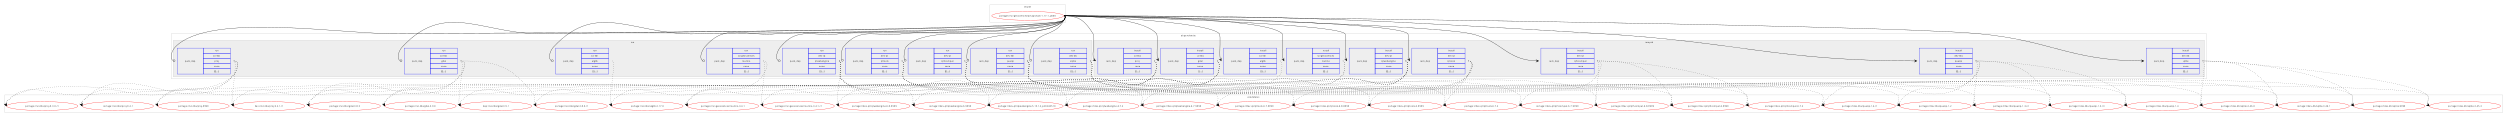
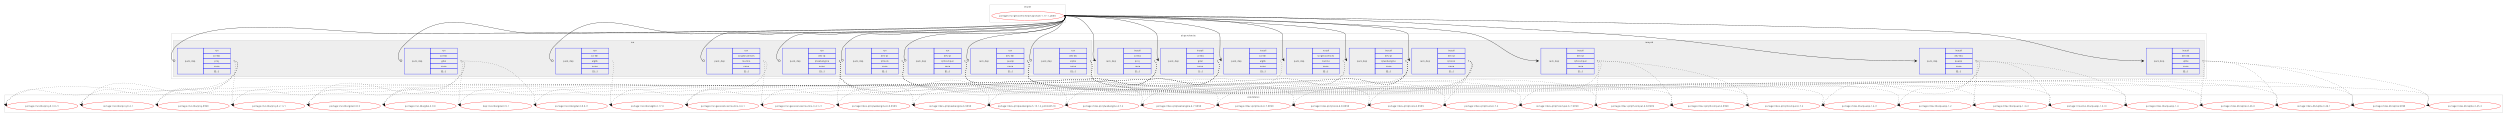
node "dev://sci-libs/proj-9.2.1-r1": label "dev://sci-libs/proj-9.2.1-r1" -> "portage://sci-libs/proj-9.2.1-r1"
node "portage://dev-libs/quazip-1.3-r3": label "portage://dev-libs/quazip-1.3-r3" -> "portage://routino-libs/quazip-1.3-r3"
